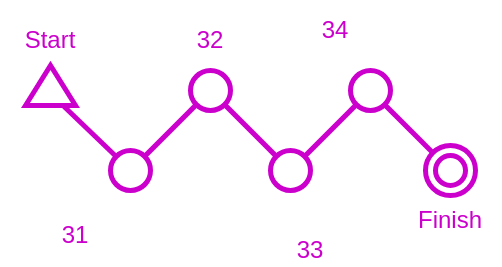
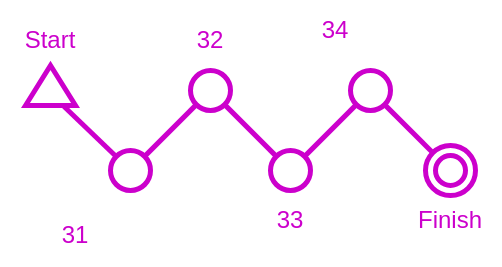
node "33": moved (311, 251) -> (291, 221)
